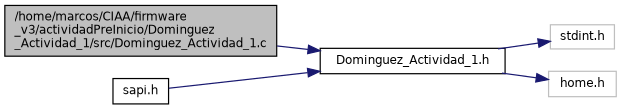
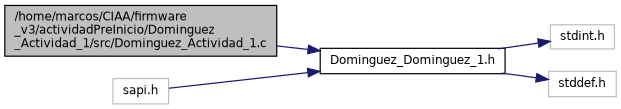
node "Dominguez_Actividad_1.h": label "Dominguez_Actividad_1.h" -> "Dominguez_Dominguez_1.h"
node "home.h": label "home.h" -> "stddef.h"
node "sapi.h": color black -> grey75
